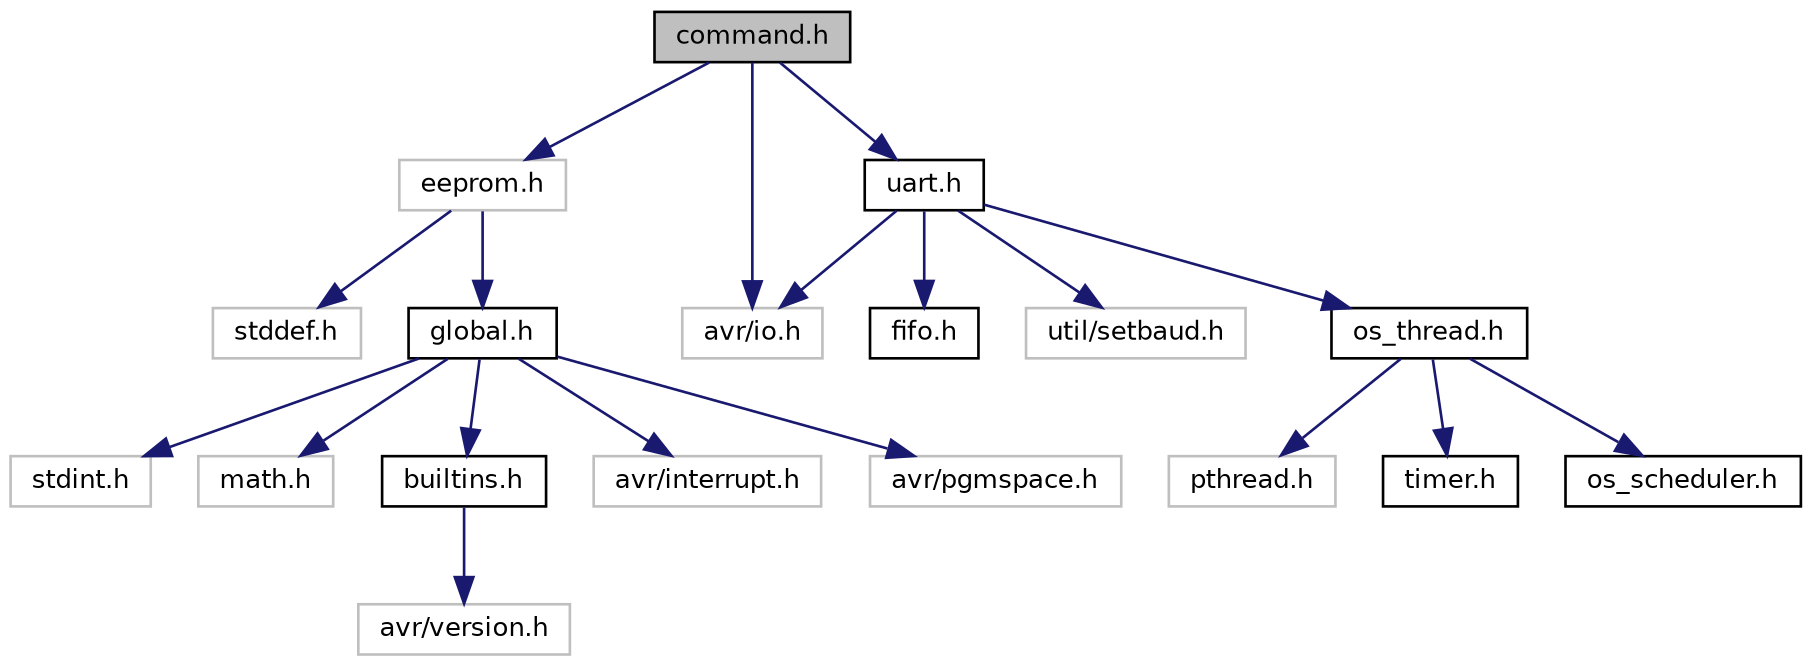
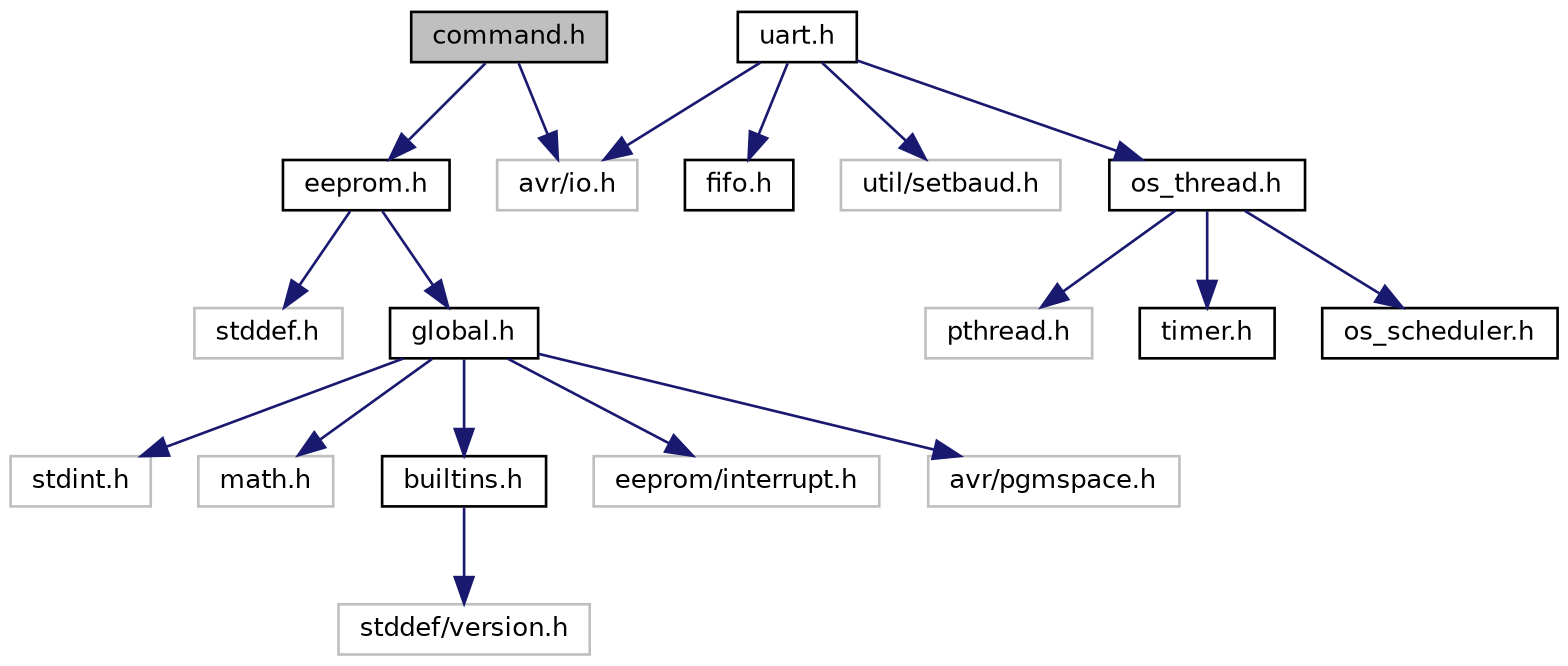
edge "command.h" -> "uart.h": removed
node "eeprom.h": color grey75 -> black
node "avr/interrupt.h": label "avr/interrupt.h" -> "eeprom/interrupt.h"
node "avr/version.h": label "avr/version.h" -> "stddef/version.h"
